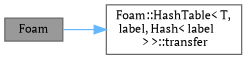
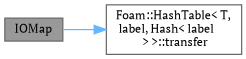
node "Foam": label "Foam" -> "IOMap"
